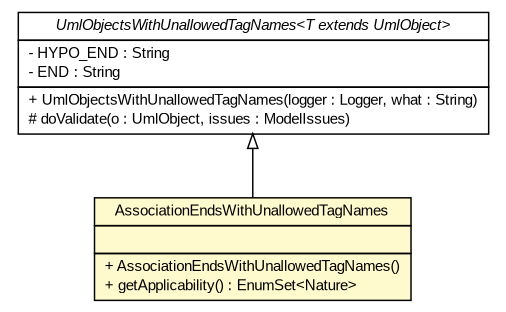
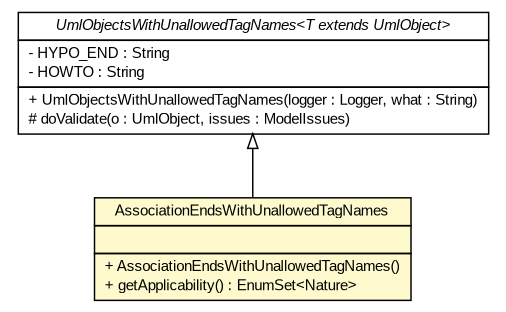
node "UmlObjectsWithUnallowedTagNames<T extends UmlObject>": text "- END : String" -> "- HOWTO : String"
